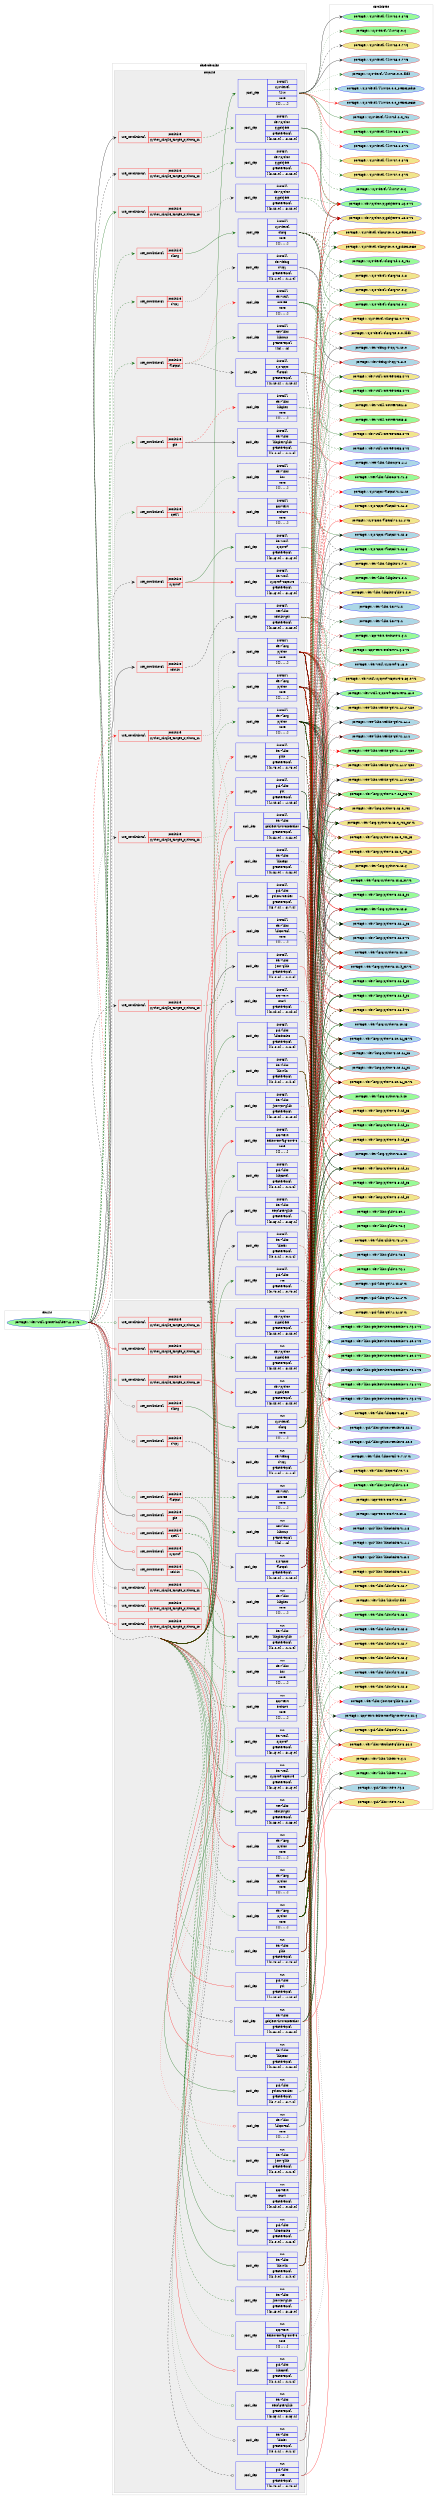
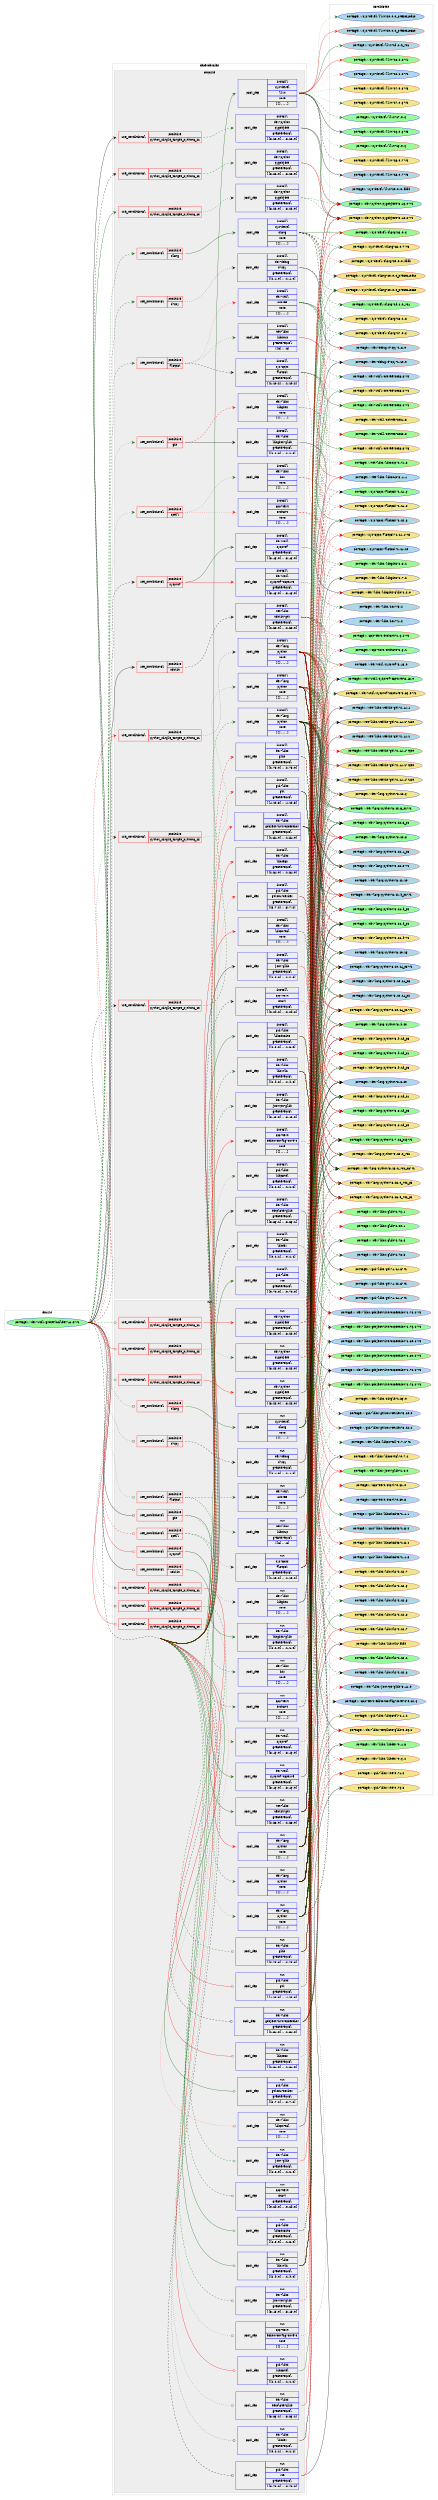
node "portage://sys-devel/clang-20.0.0_gui20240830": label "portage://sys-devel/clang-20.0.0_gui20240830" -> "portage://sys-devel/clang-20.0.0_pre20240830"
node "portage://dev-lang/python-3.8.19_p3": color brown -> purple
node "portage://dev-libs/glib-2.78.4-r1": removed
node "portage://dev-libs/libpeas-1.36.0": label "portage://dev-libs/libpeas-1.36.0" -> "portage://dev-libs/single-1.36.0"
node "portage://gui-libs/vte-0.76.3": fillcolor lightblue -> khaki
